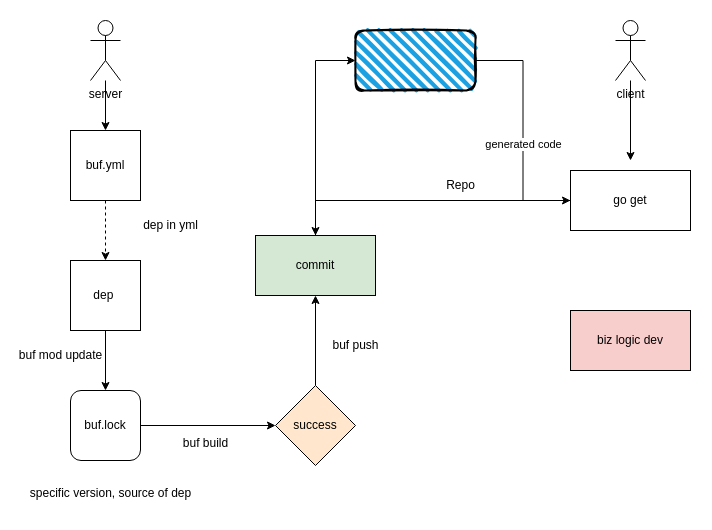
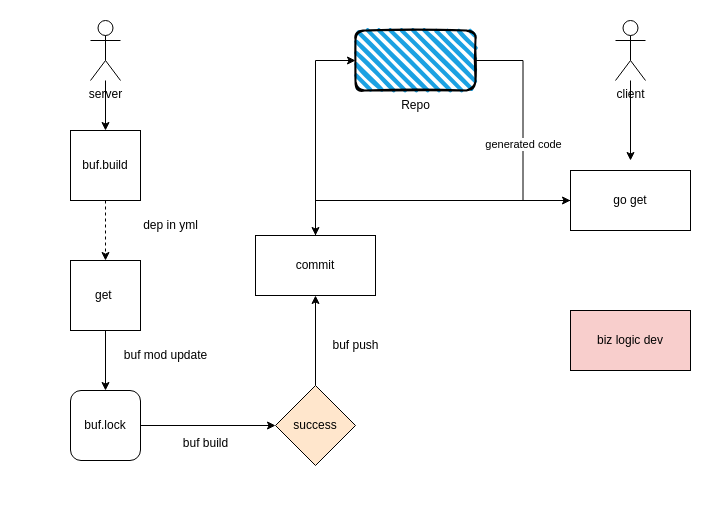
node "buf.yml": label "buf.yml" -> "buf.build"
node "Repo": moved (461, 186) -> (416, 106)
node "commit": fillcolor #d5e8d4 -> #ffffff
node "dep": label "dep" -> "get"
node "buf mod update": moved (61, 356) -> (166, 356)
node "specific version, source of dep": removed
